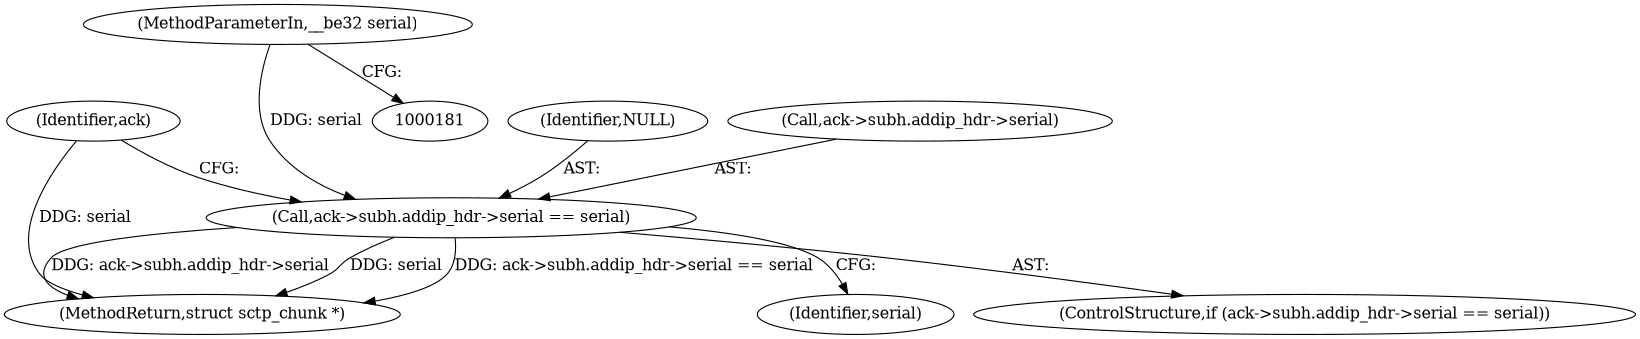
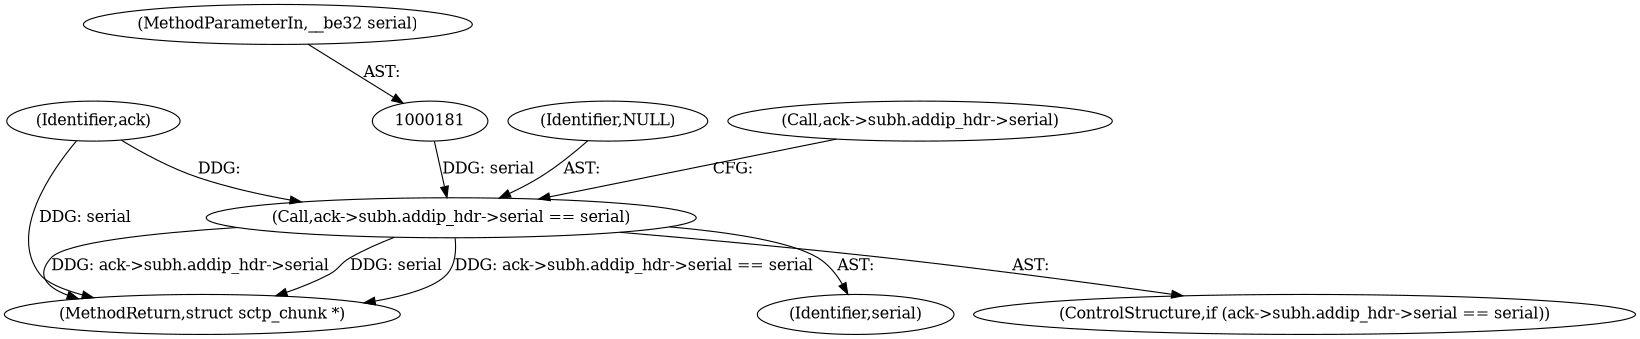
edge "(MethodParameterIn,__be32 serial)" -> "1000181": label "CFG: " -> "AST: "
edge "(MethodParameterIn,__be32 serial)" -> "(Call,ack->subh.addip_hdr->serial == serial)": now "1000181" -> "(Call,ack->subh.addip_hdr->serial == serial)"
edge "(Identifier,ack)" -> "(Call,ack->subh.addip_hdr->serial == serial)": label "CFG: " -> "DDG: "
edge "(Call,ack->subh.addip_hdr->serial)" -> "(Call,ack->subh.addip_hdr->serial == serial)": label "AST: " -> "CFG: "
edge "(Call,ack->subh.addip_hdr->serial == serial)" -> "(Identifier,serial)": label "CFG: " -> "AST: "
